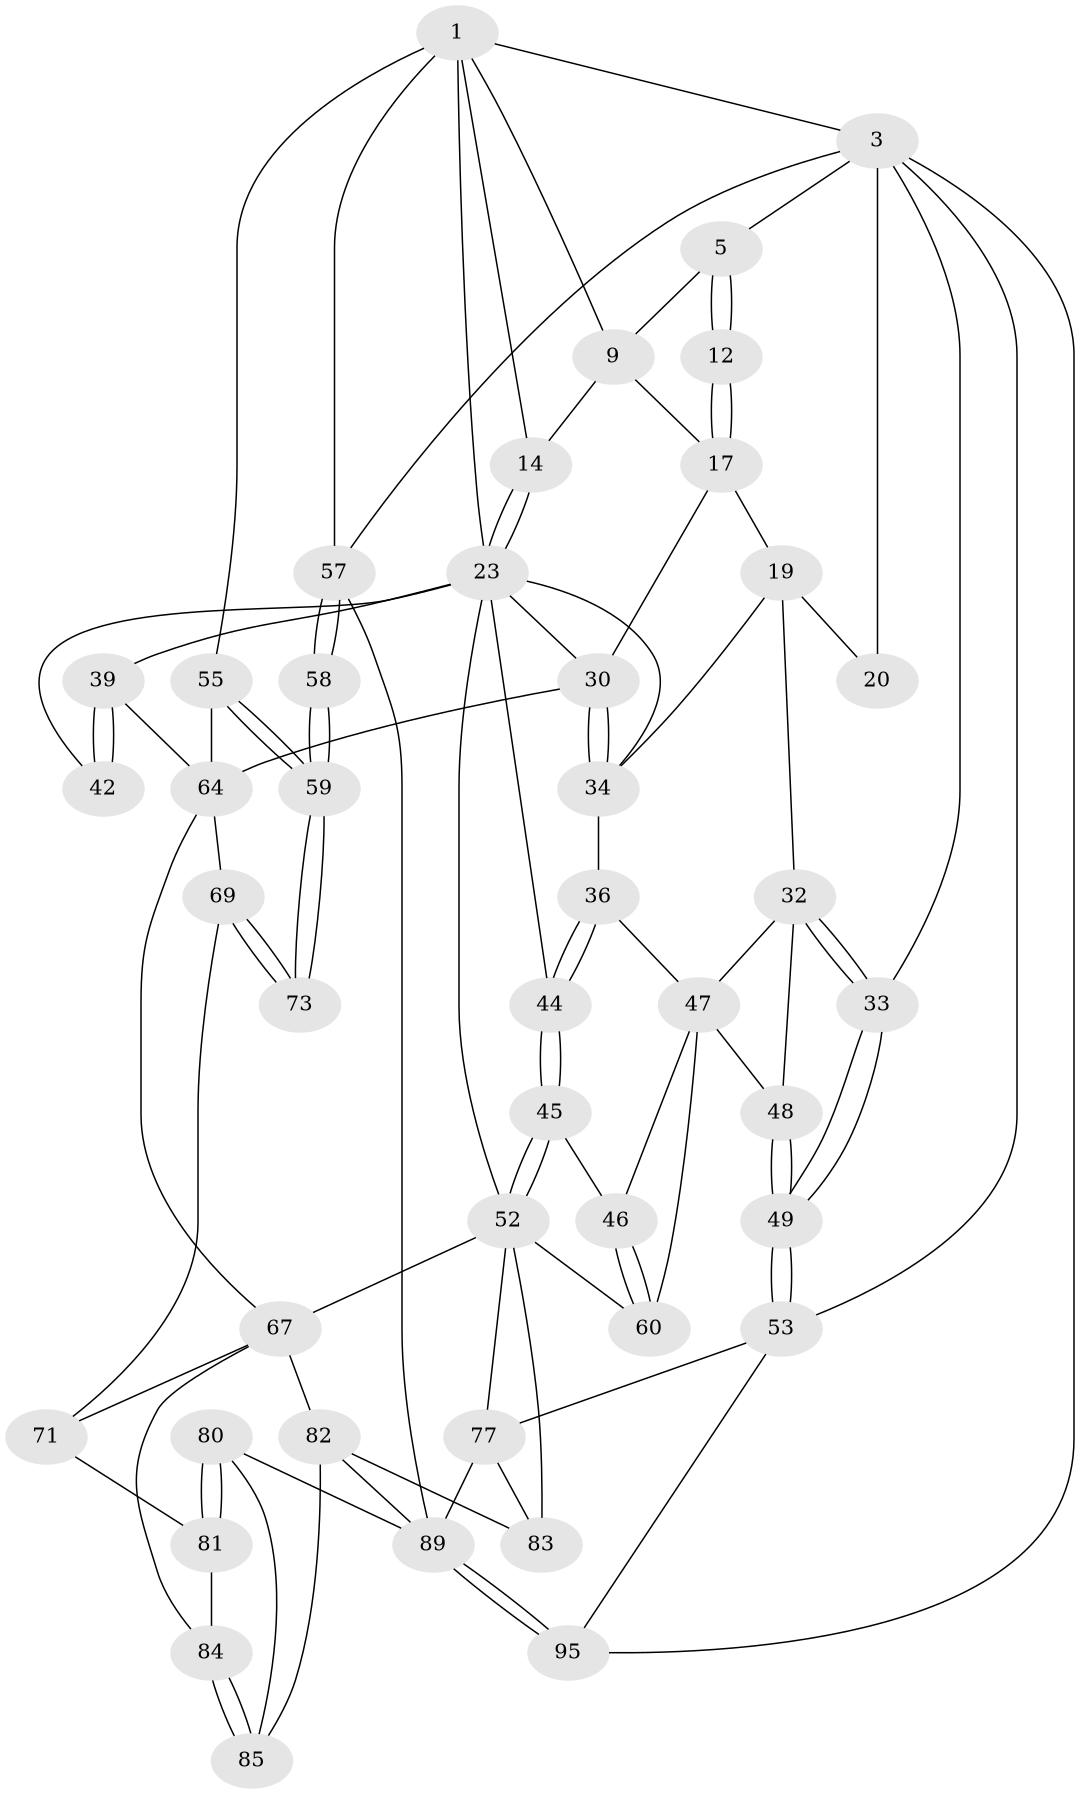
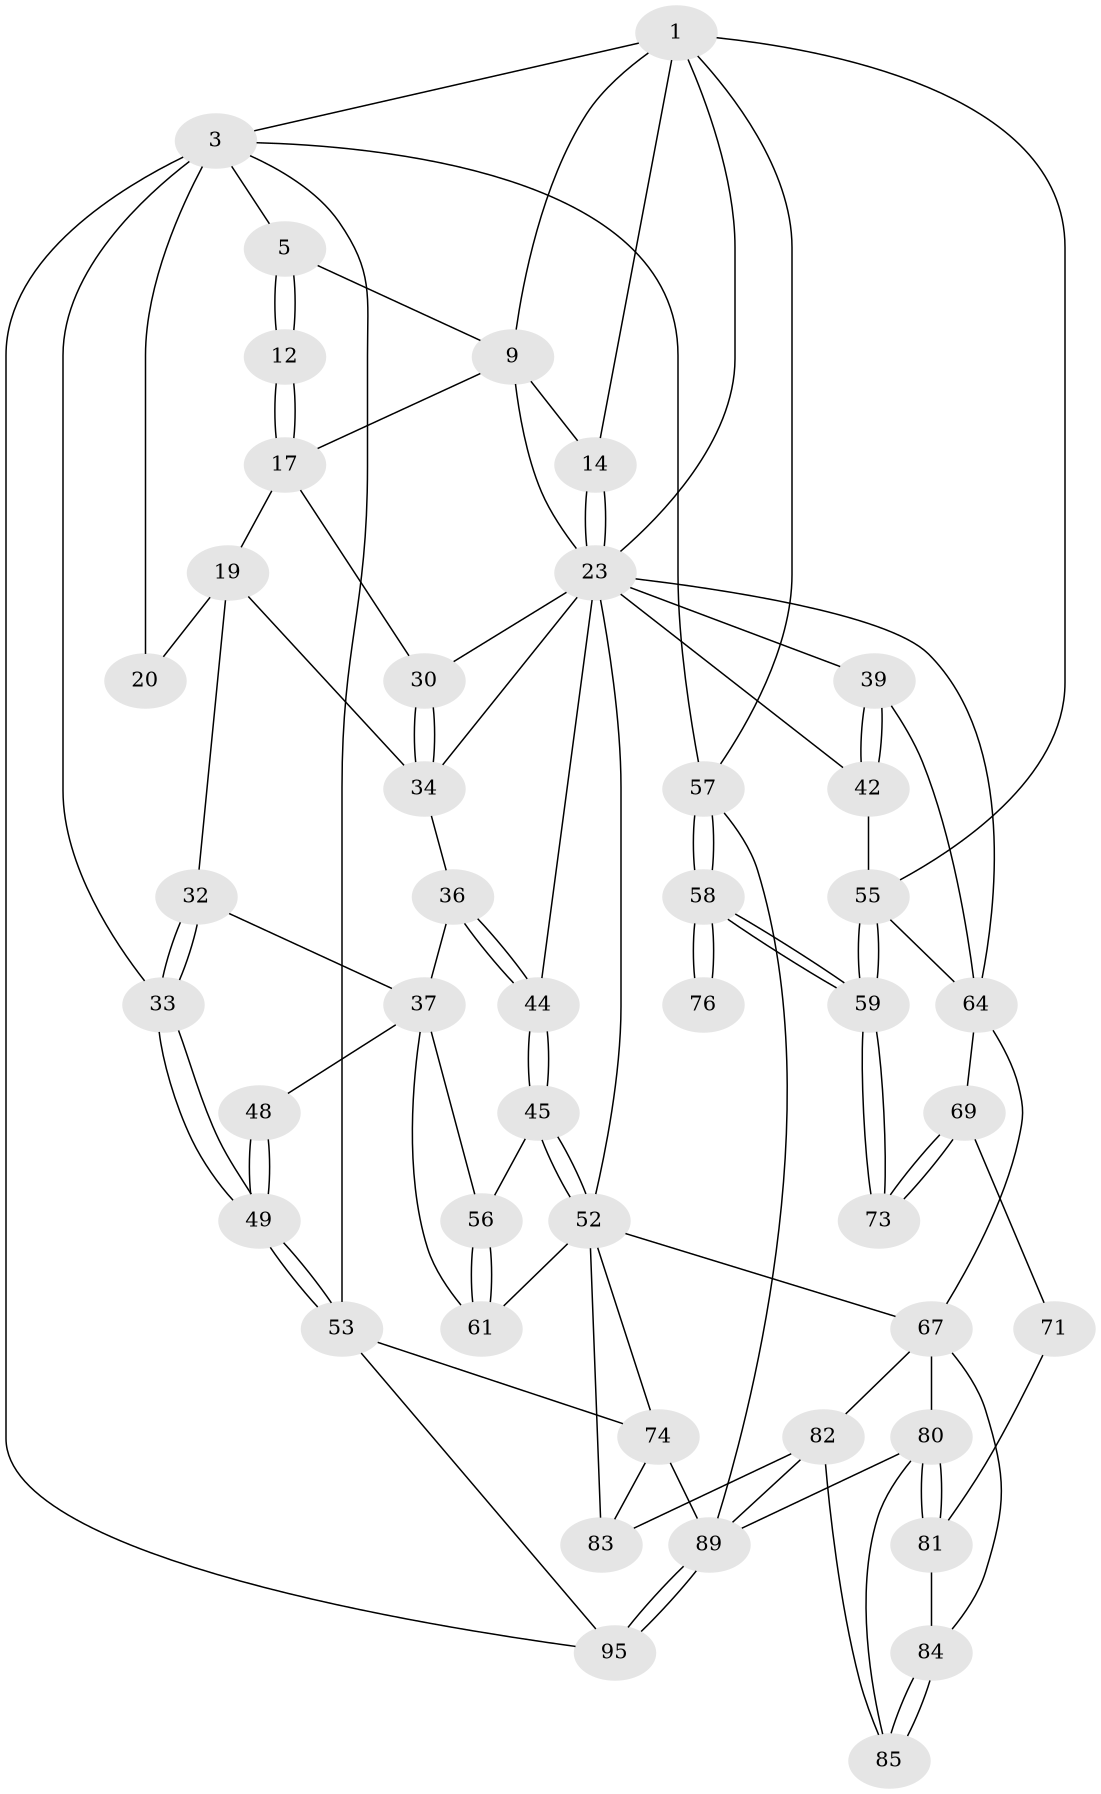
edge "9" -- "23": added
edge "30" -- "64": now "23" -- "64"
edge "42" -- "55": added
node "47": label "47" -> "37"
node "76": added
edge "32" -- "48": removed
node "46": label "46" -> "56"
node "60": label "60" -> "61"
edge "67" -- "71": now "67" -- "80"
node "77": label "77" -> "74"
